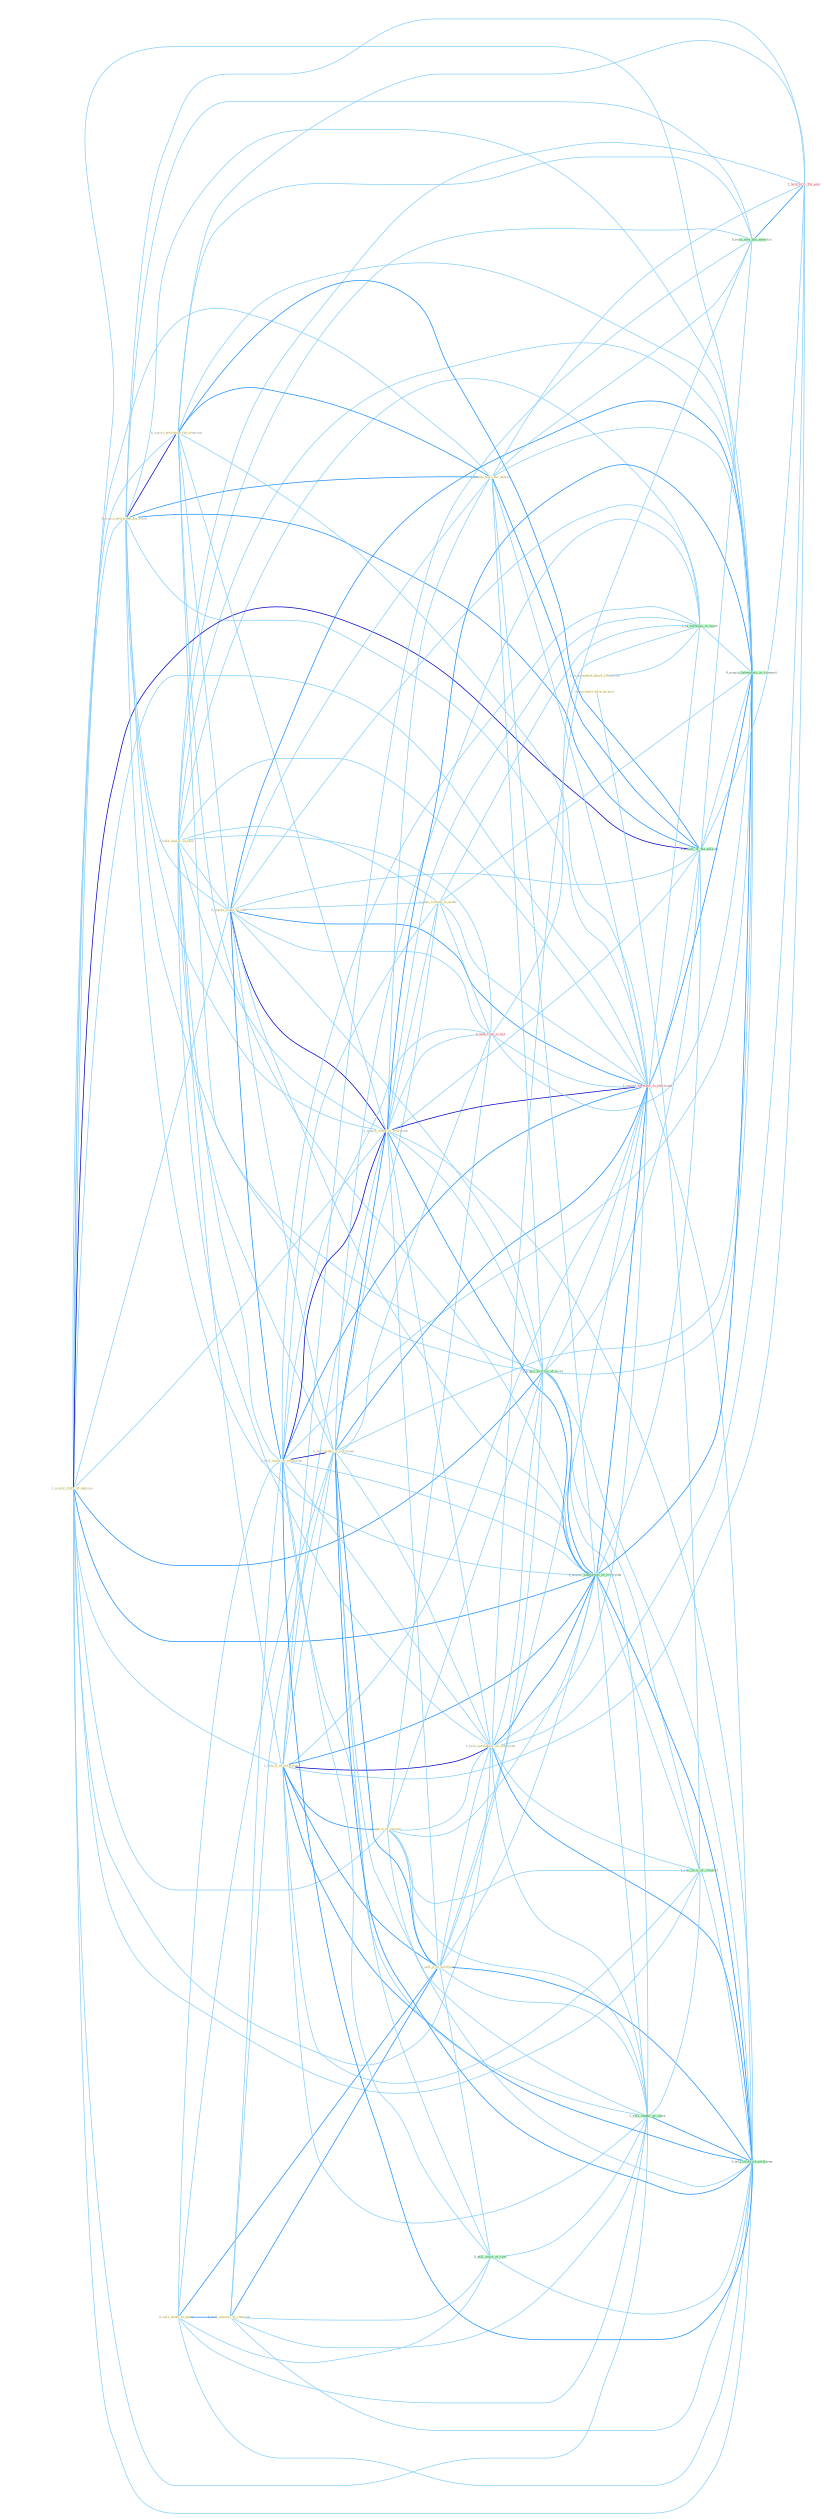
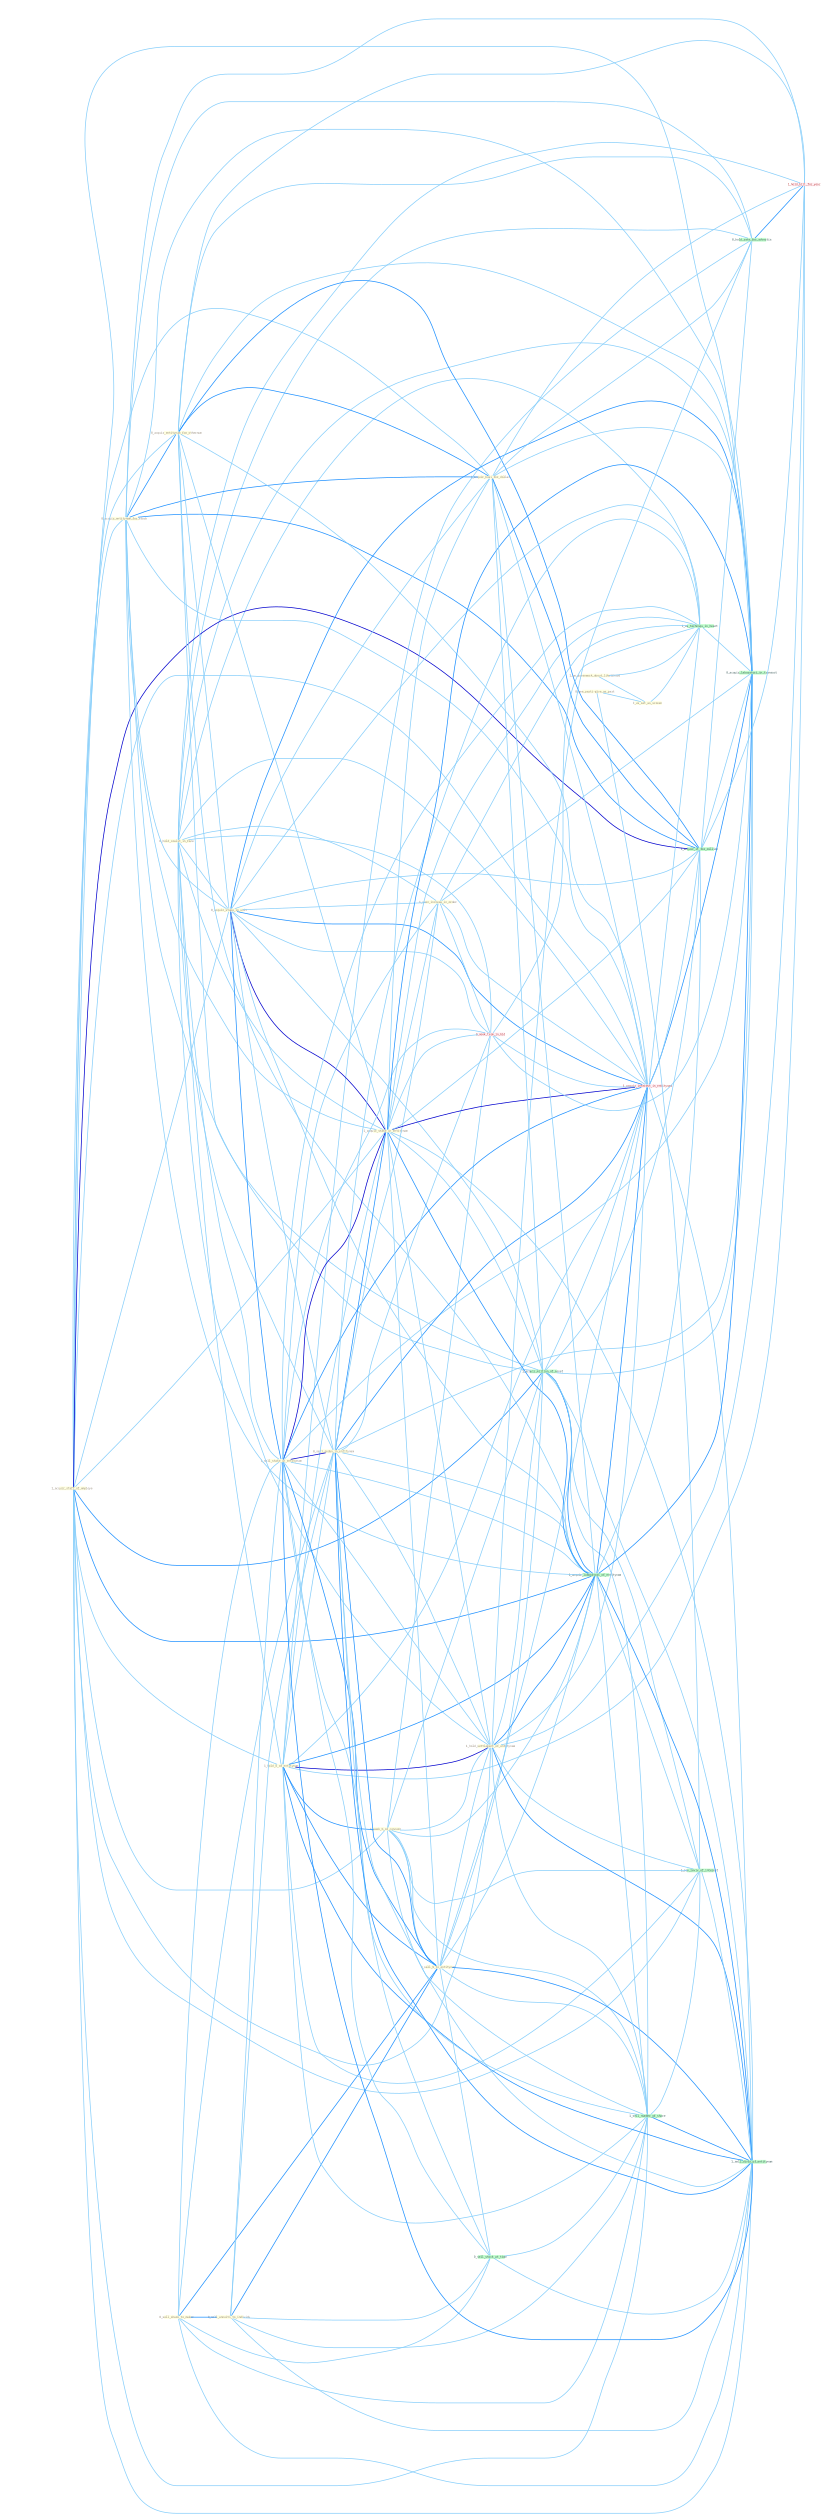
edge "0_acquir_entitynam_for_othernum" -- "0_acquir_entitynam_for_stock": color #0000cd -> #1e90ff
node "0_us_set_as_screen": added
edge "1_sell_stake_in_entitynam" -- "0_sell_%_to_entitynam": added
